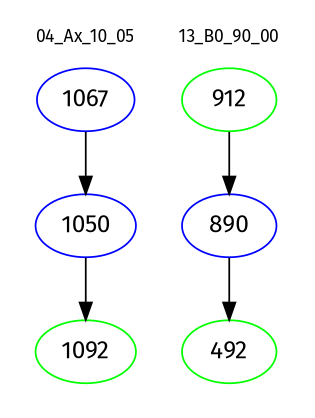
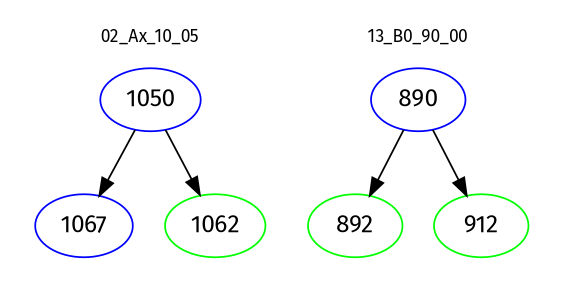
cluster "04_Ax_10_05": label "04_Ax_10_05" -> "02_Ax_10_05"
edge "1067" -> "1050": reversed
edge "912" -> "890": reversed
node "1092": label "1092" -> "1062"
node "492": label "492" -> "892"
